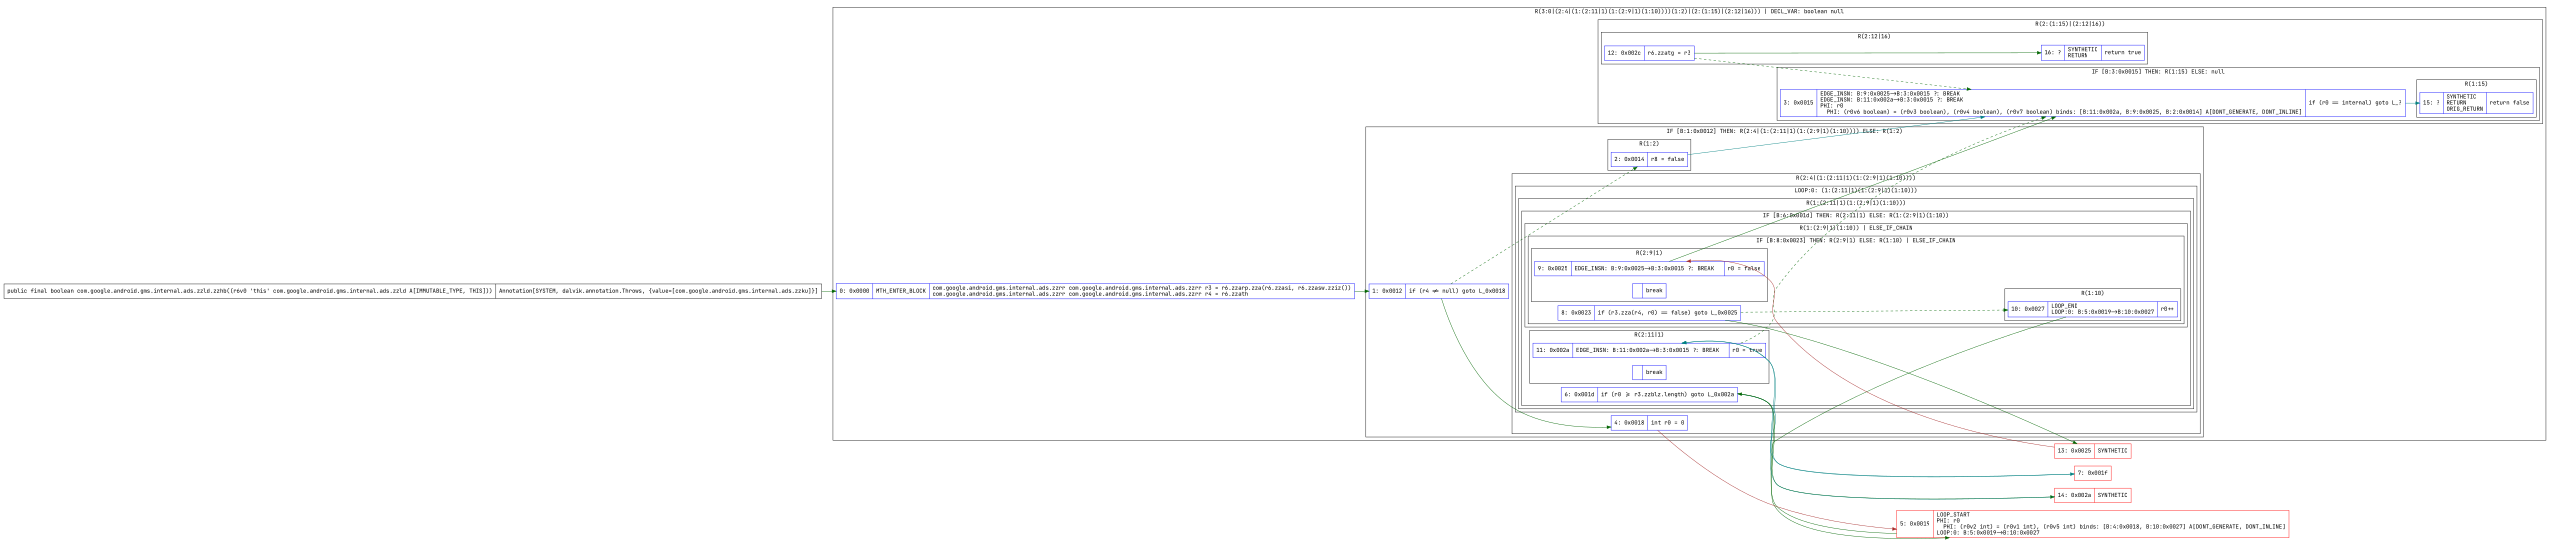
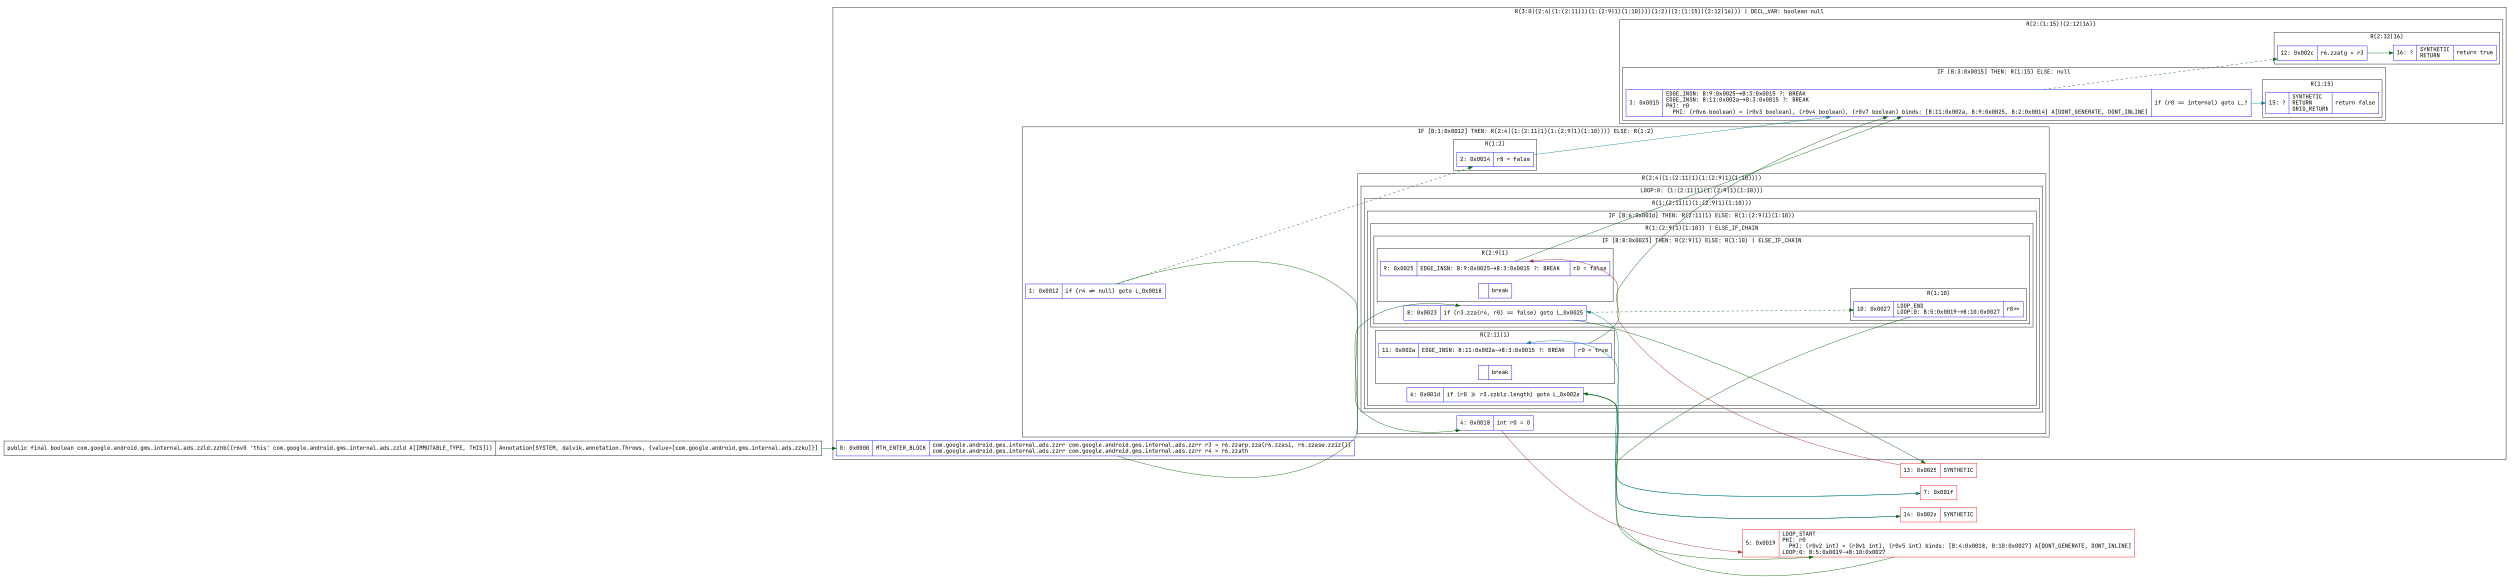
edge "12: 0x002c" -> "3: 0x0015": reversed
edge "11: 0x002a" -> "3: 0x0015": style dashed -> solid
edge "0: 0x0000" -> "1: 0x0012": now "0: 0x0000" -> "8: 0x0023"
edge "7: 0x001f" -> "11: 0x002a": now "7: 0x001f" -> "8: 0x0023"
